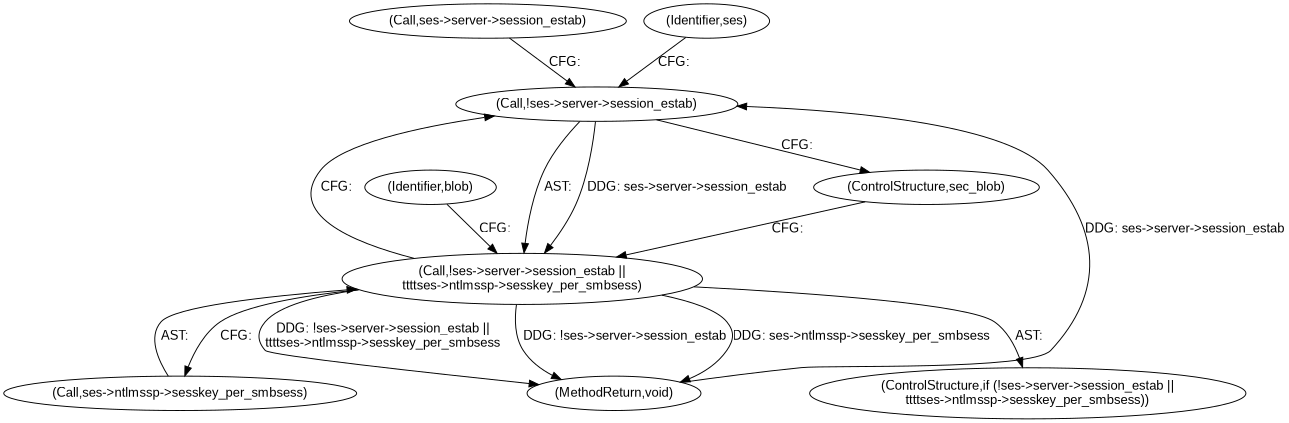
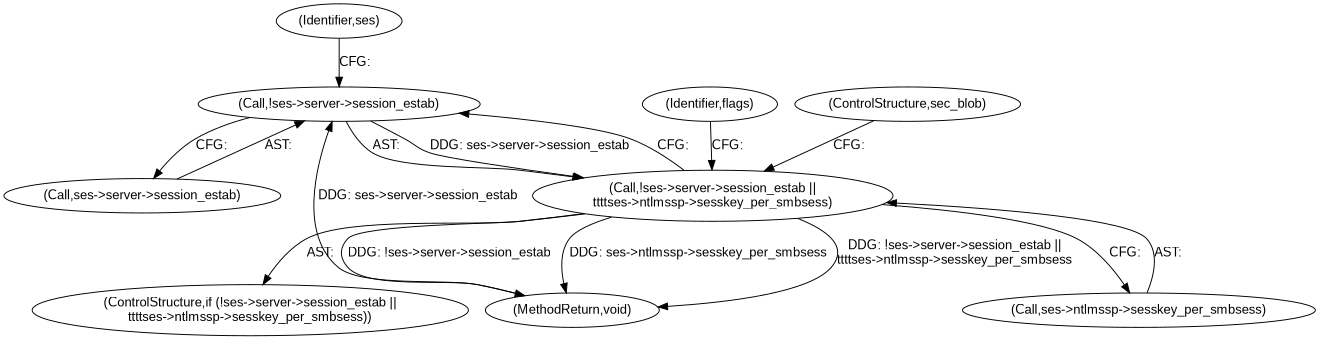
edge "(Call,ses->server->session_estab)" -> "(Call,!ses->server->session_estab)": label "CFG: " -> "AST: "
edge "(Call,!ses->server->session_estab)" -> "(ControlStructure,sec_blob)": now "(Call,!ses->server->session_estab)" -> "(Call,ses->server->session_estab)"
node "(Identifier,blob)": label "(Identifier,blob)" -> "(Identifier,flags)"
